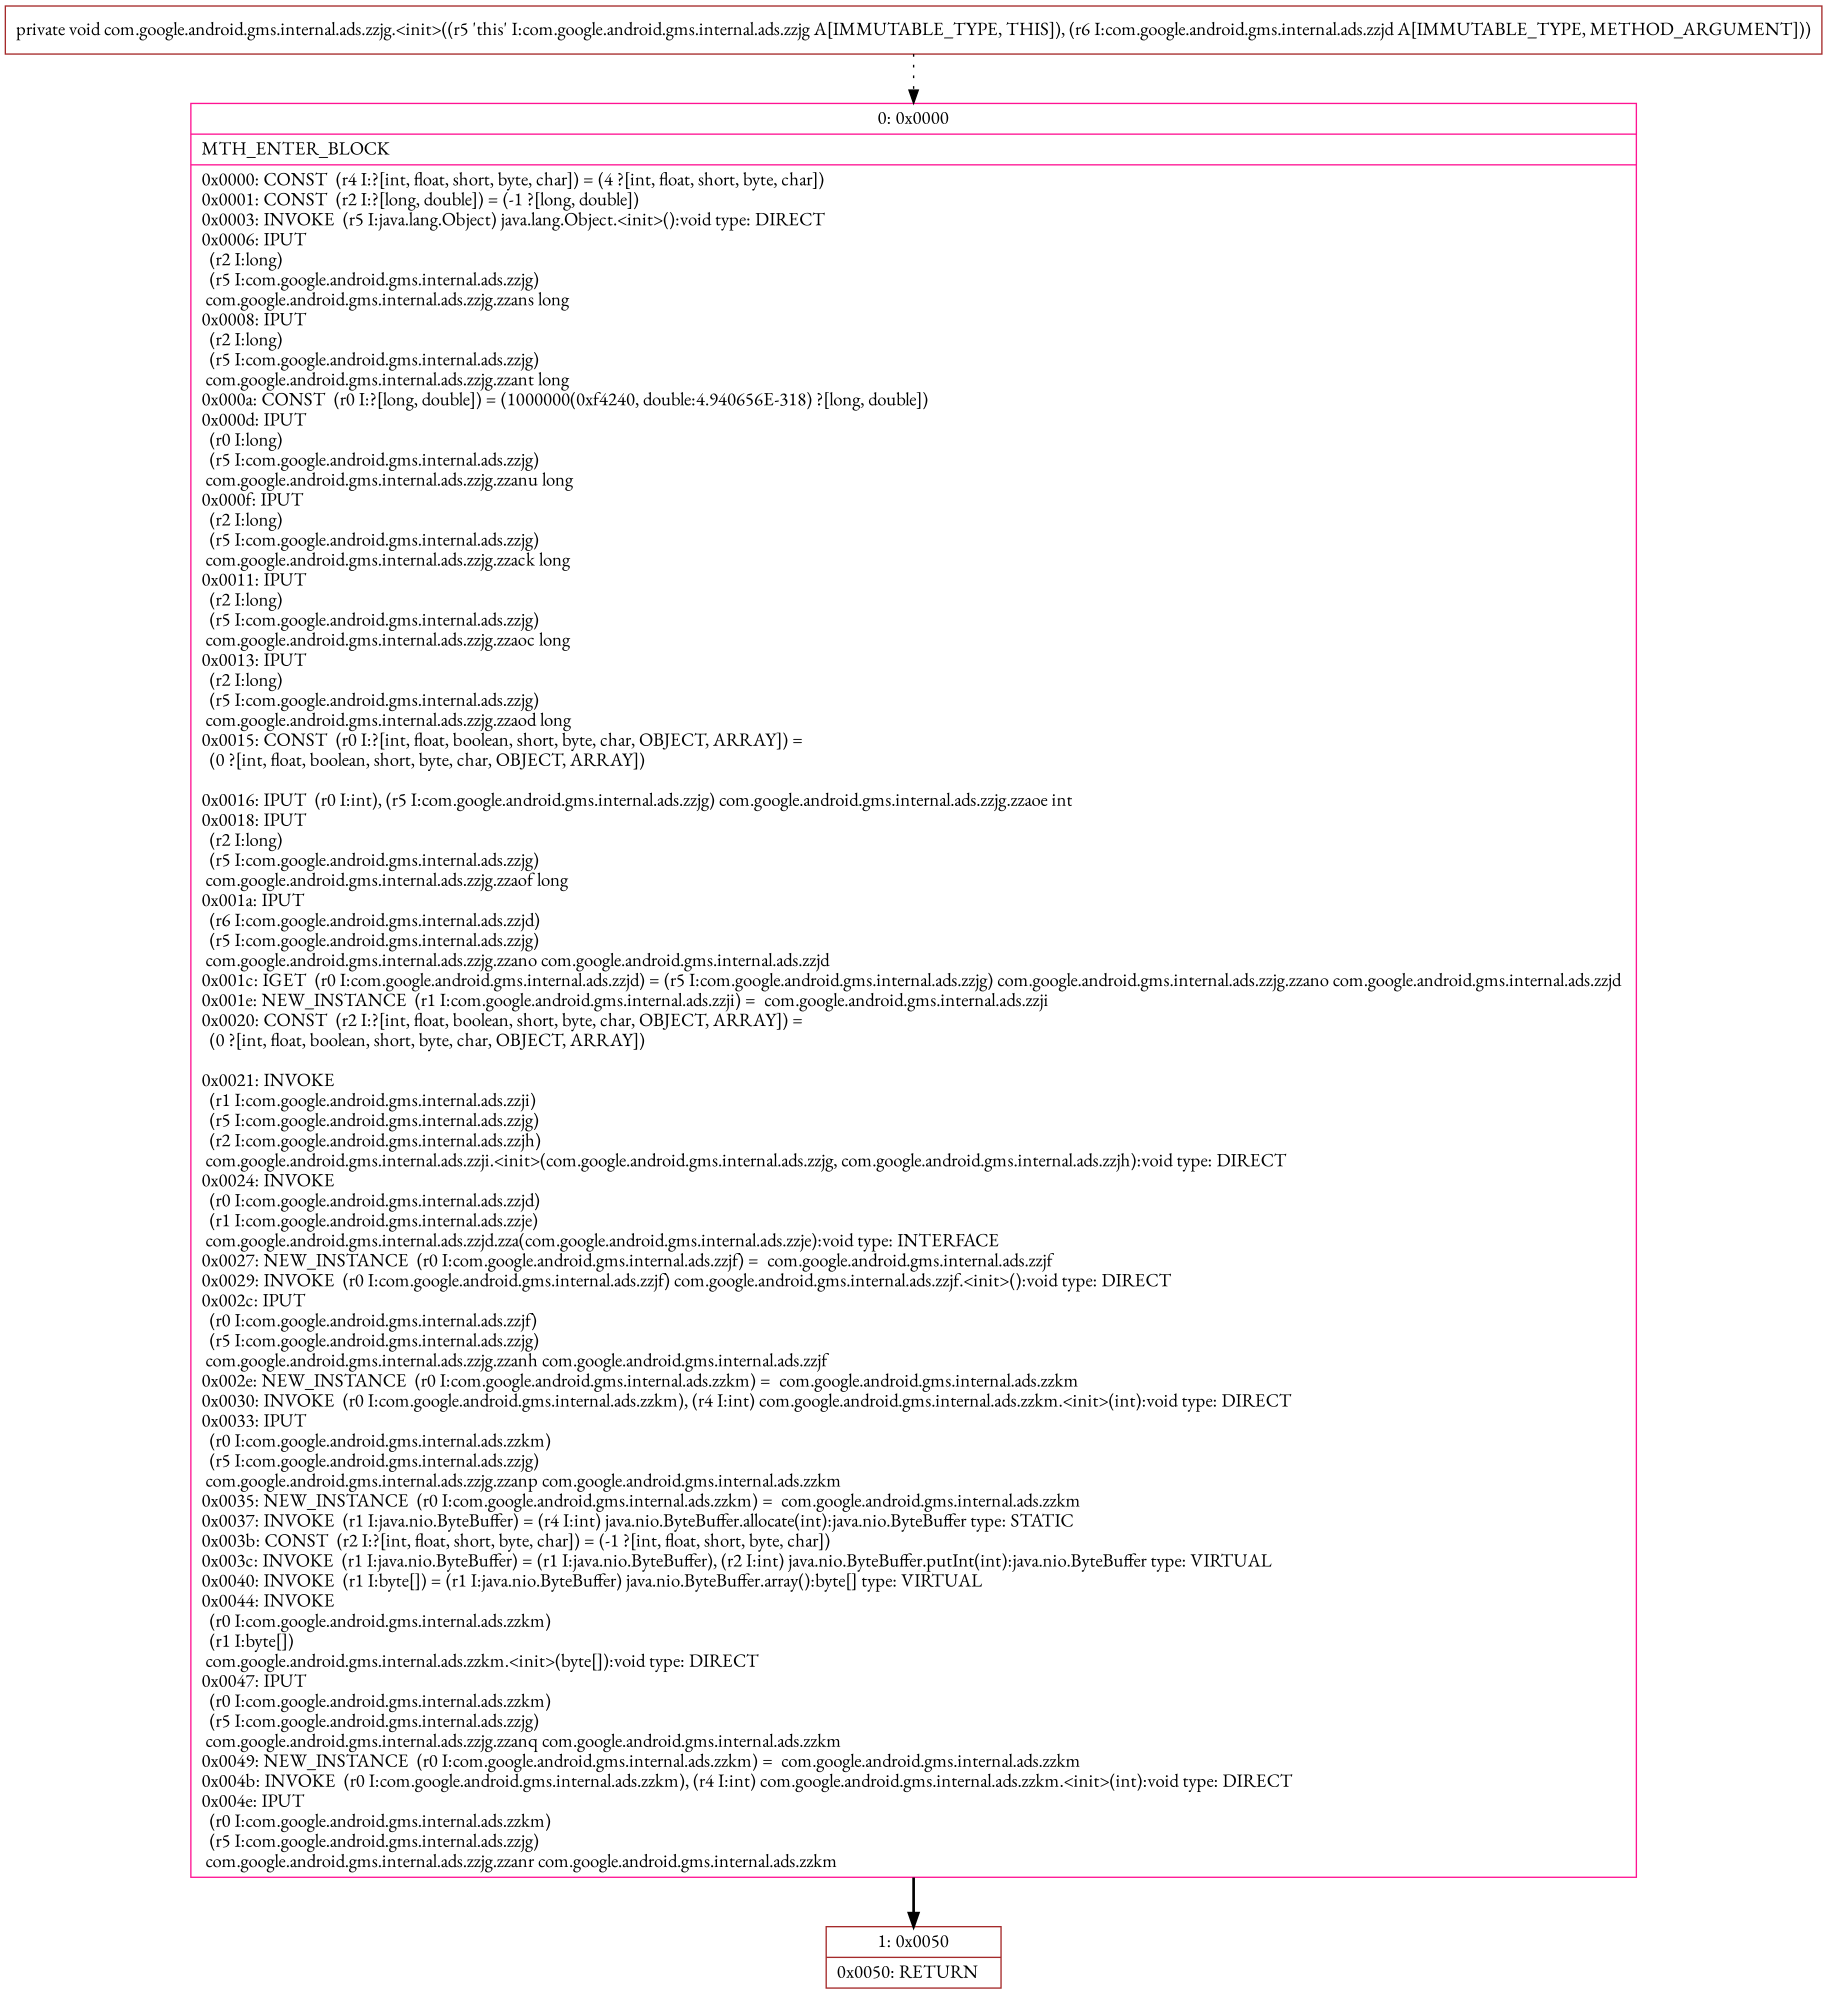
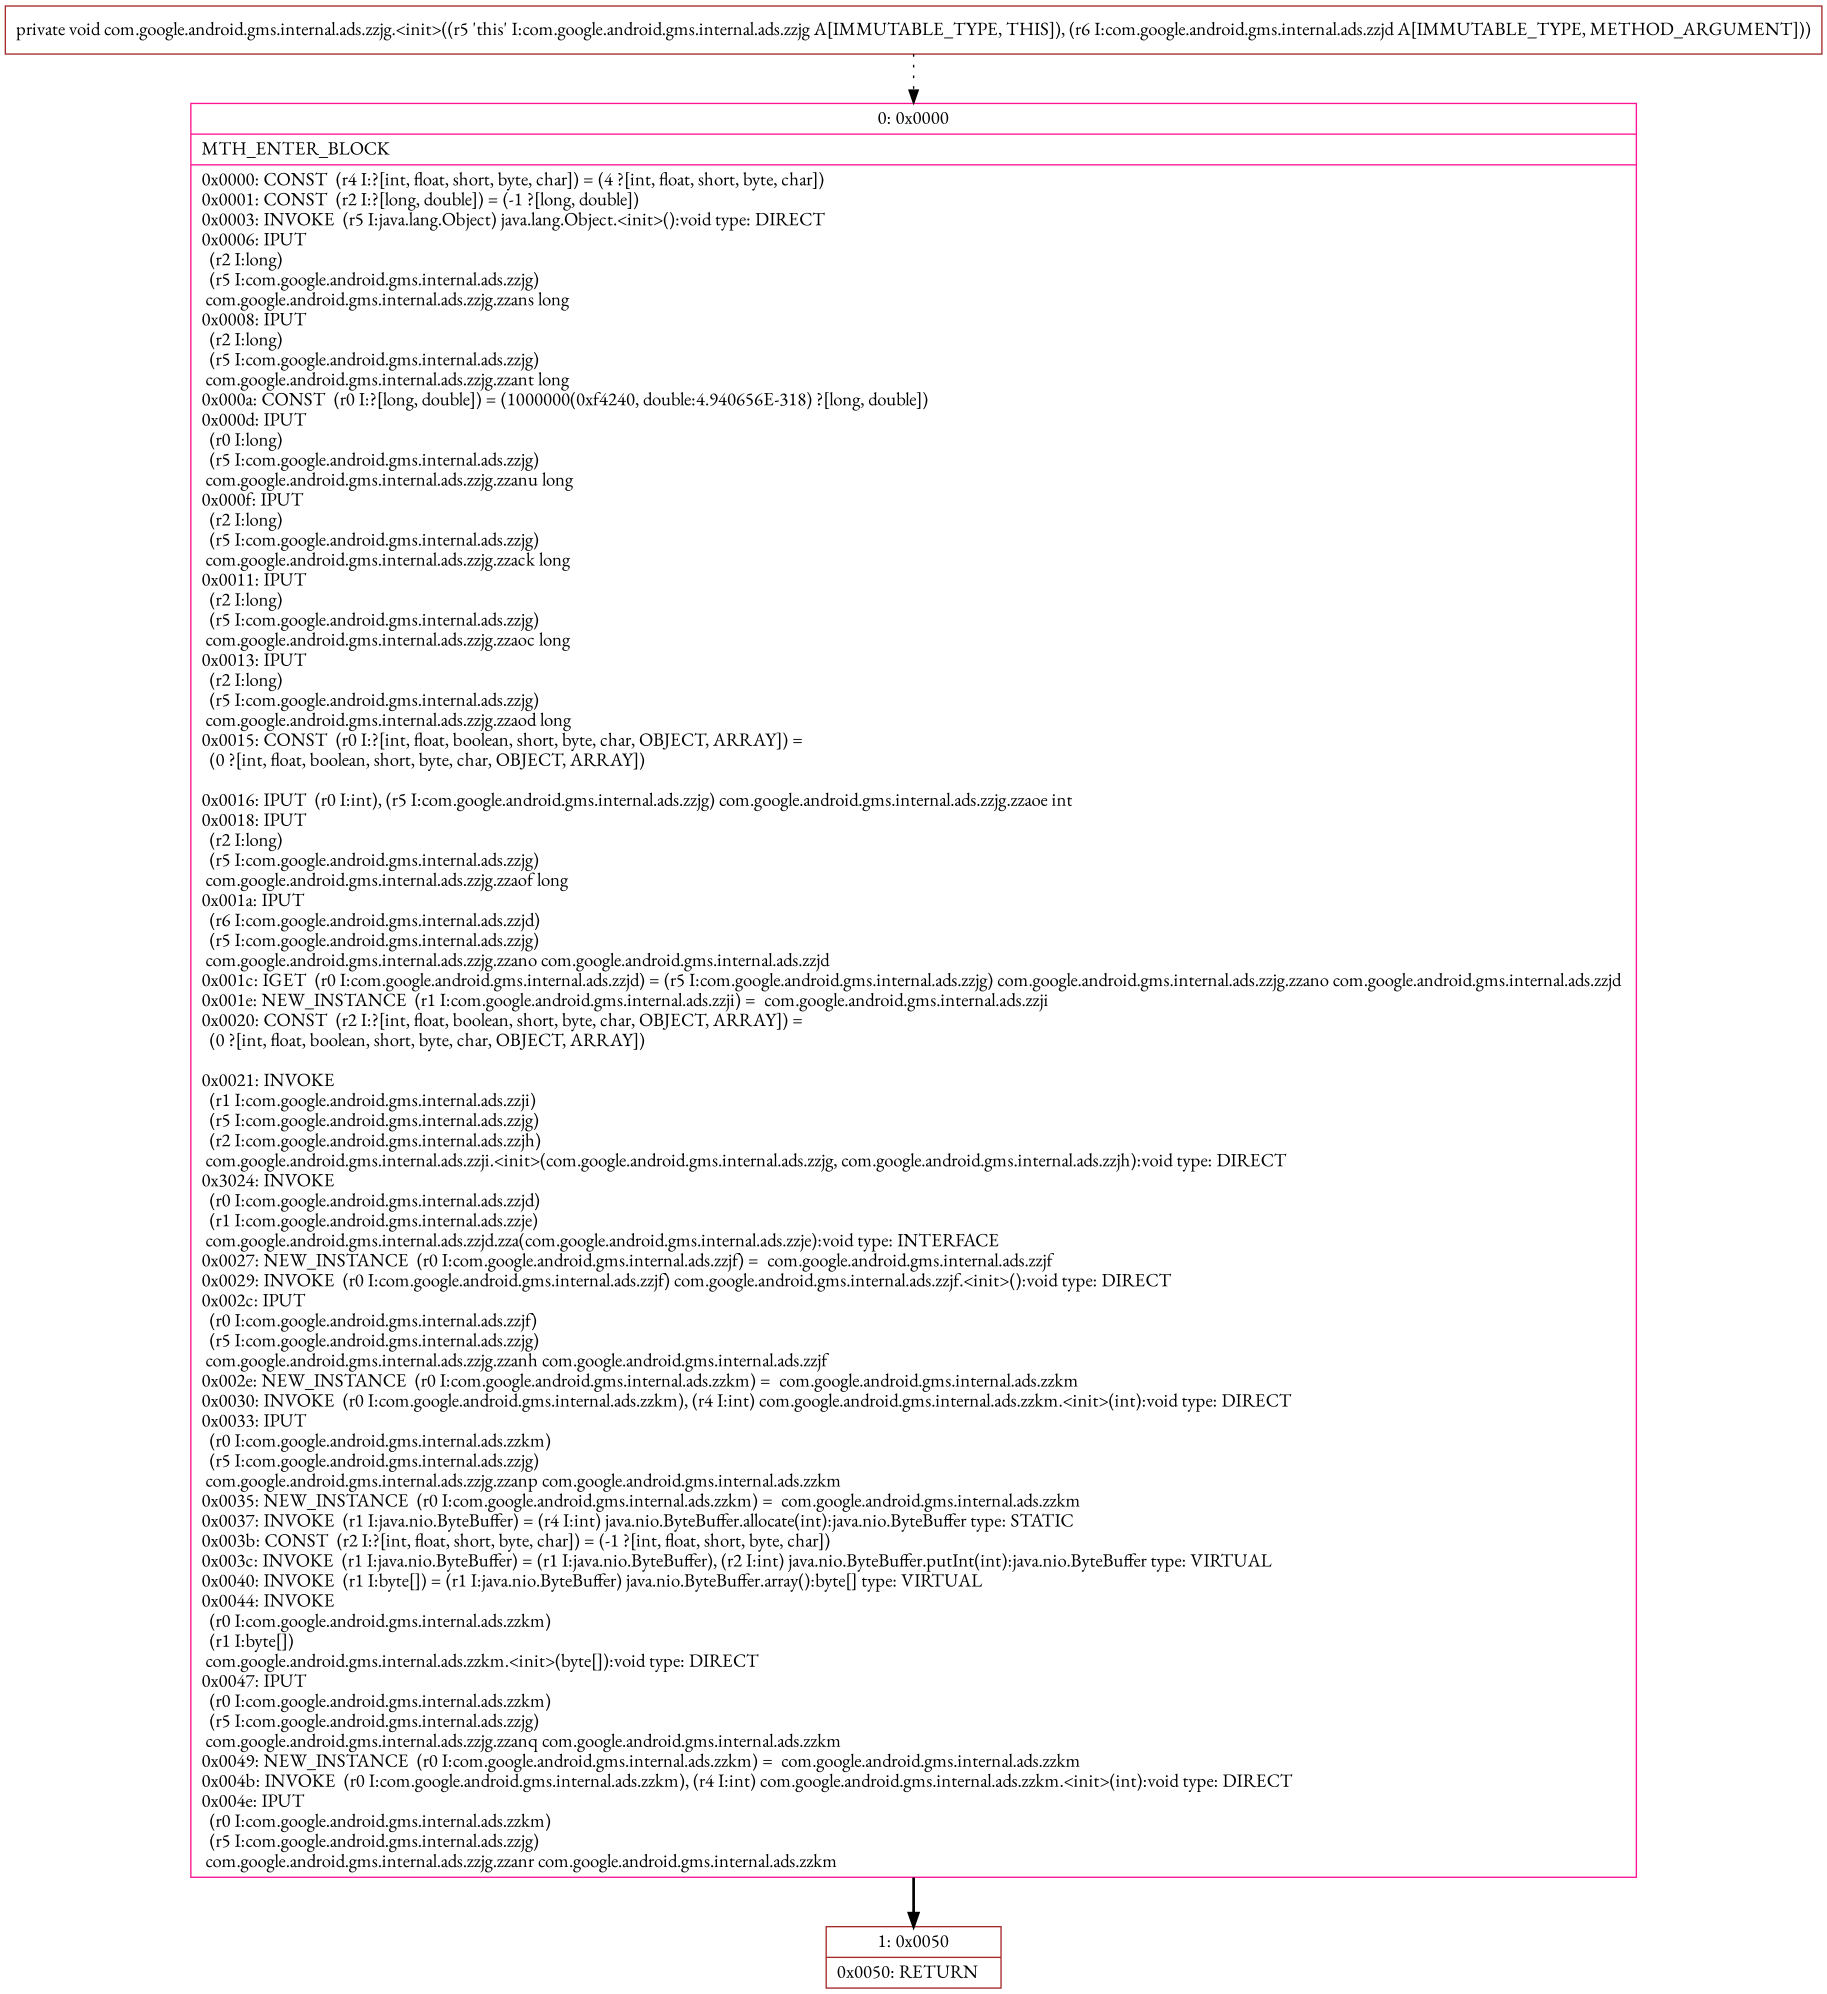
node "0: 0x0000": text "0x0024: INVOKE" -> "0x3024: INVOKE"
